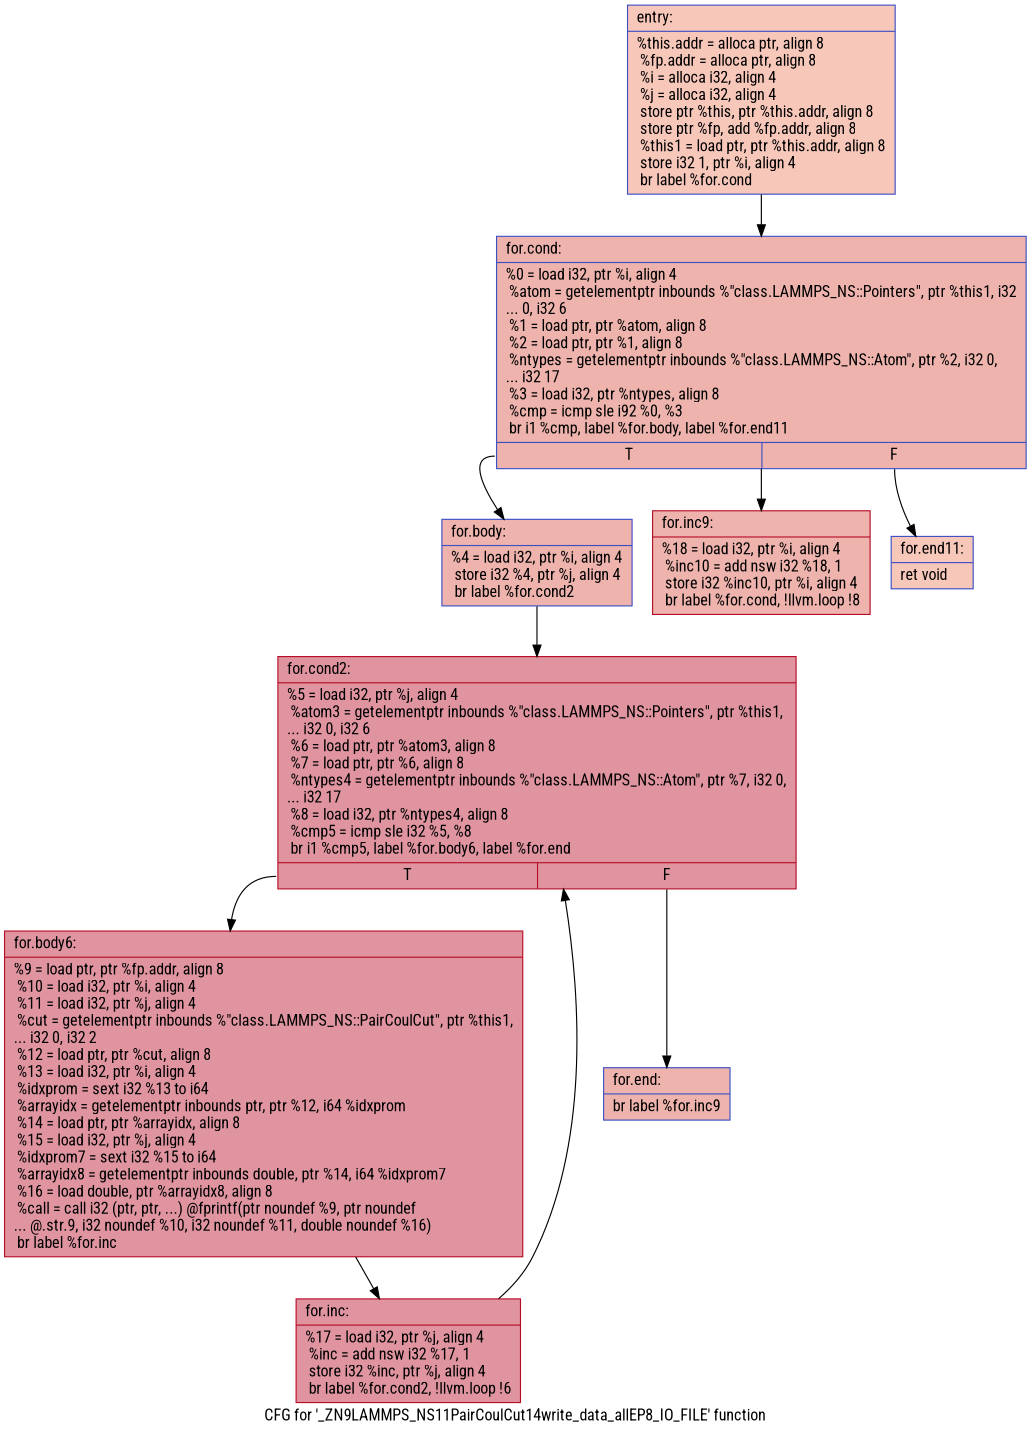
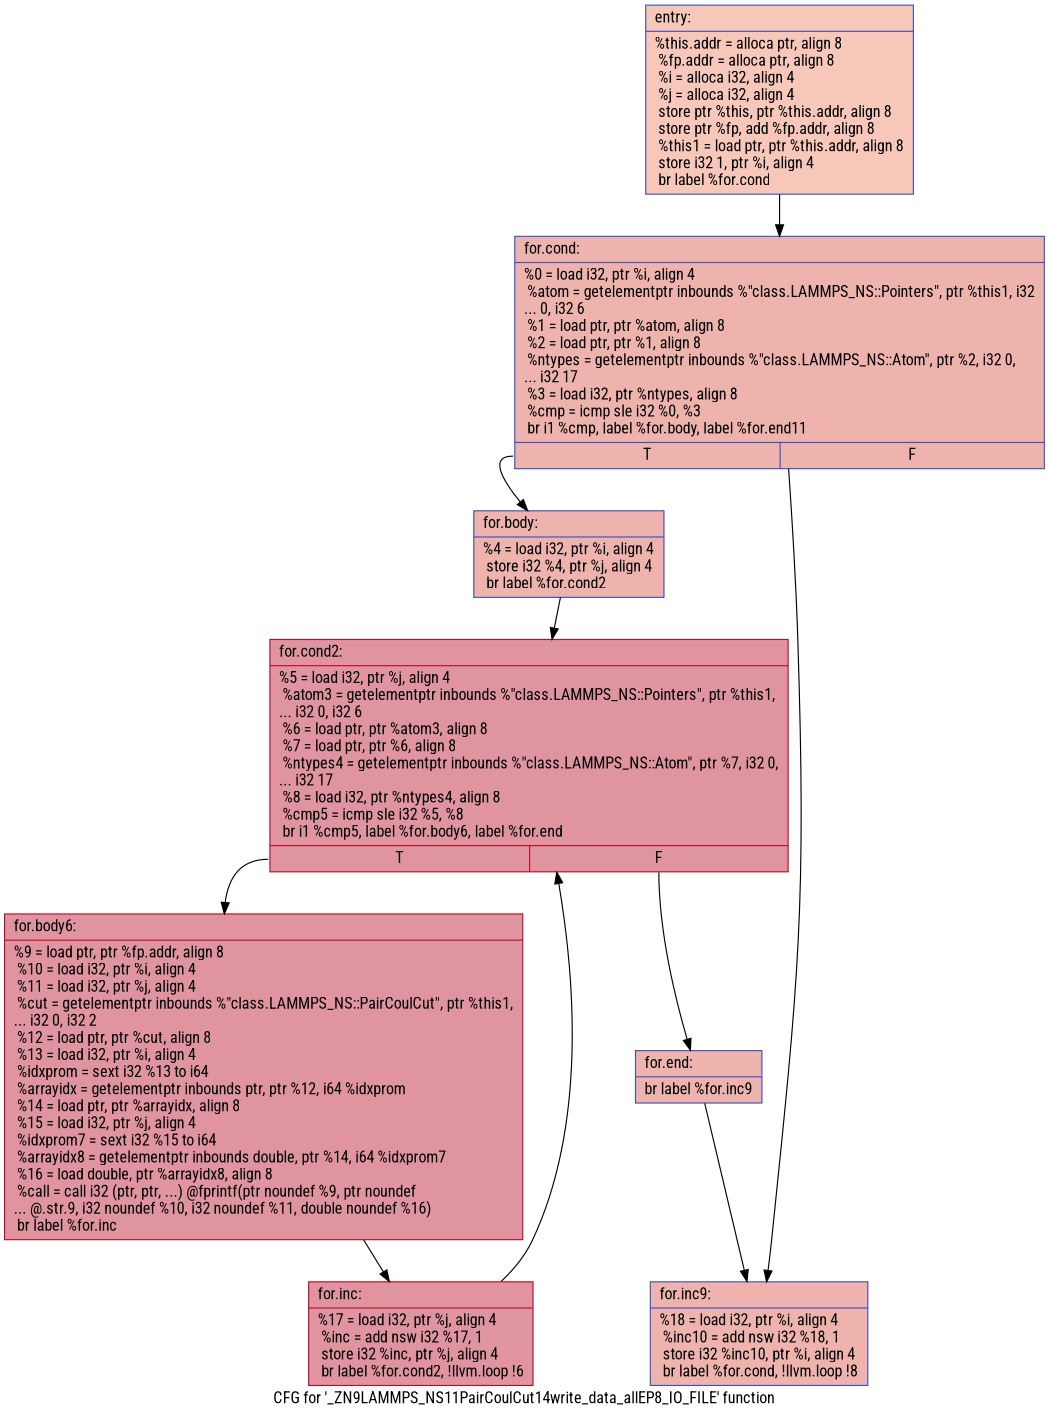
node "for.cond:": text "%cmp = icmp sle i92 %0, %3" -> "%cmp = icmp sle i32 %0, %3"
node "for.inc9:": color #b70d28ff -> #3d50c3ff
node "for.end11:": removed
edge "for.end:" -> "for.inc9:": added
